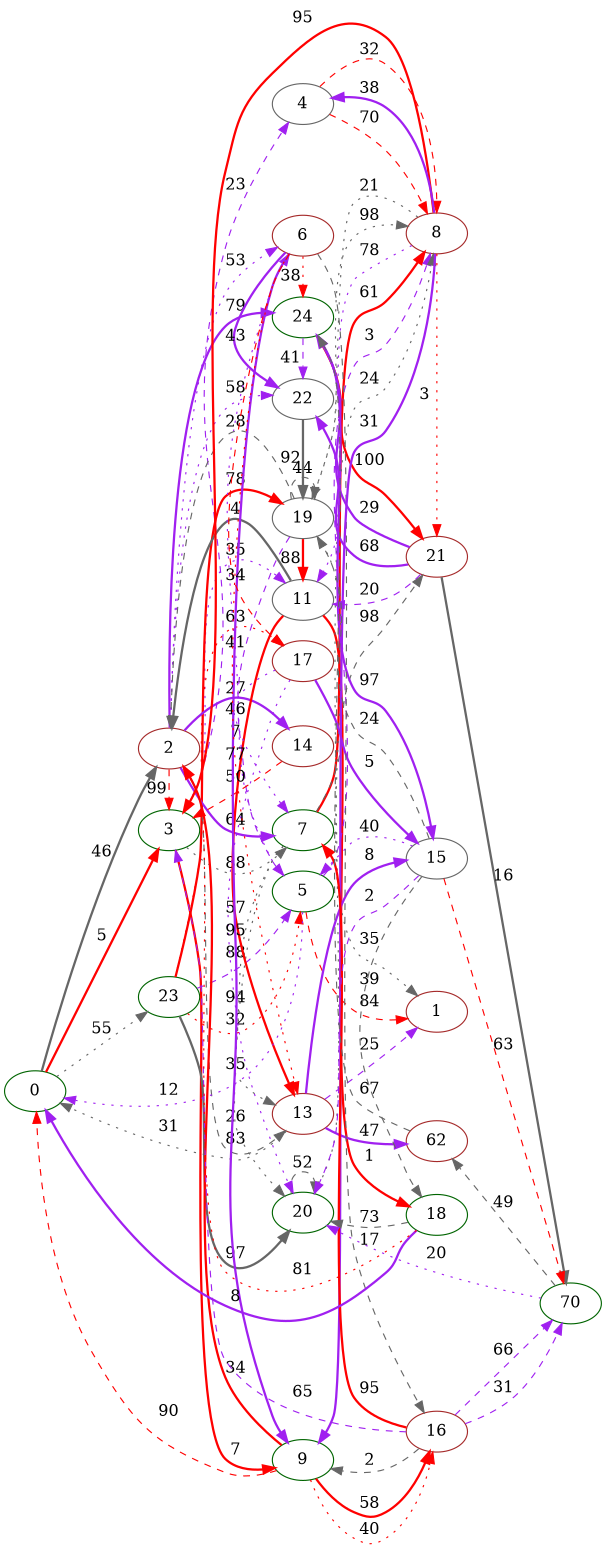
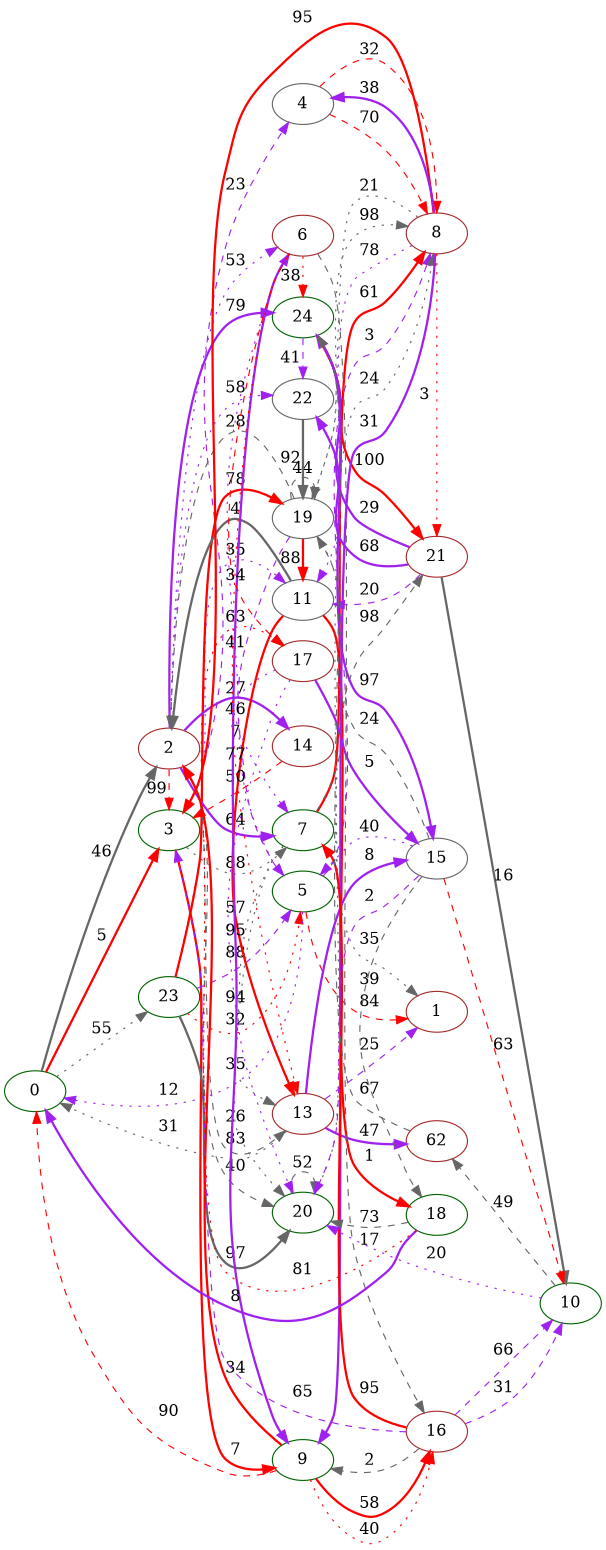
edge "6" -> "22": removed, label "43"
edge "2" -> "20": added, label "40"
node "70": label "70" -> "10"
